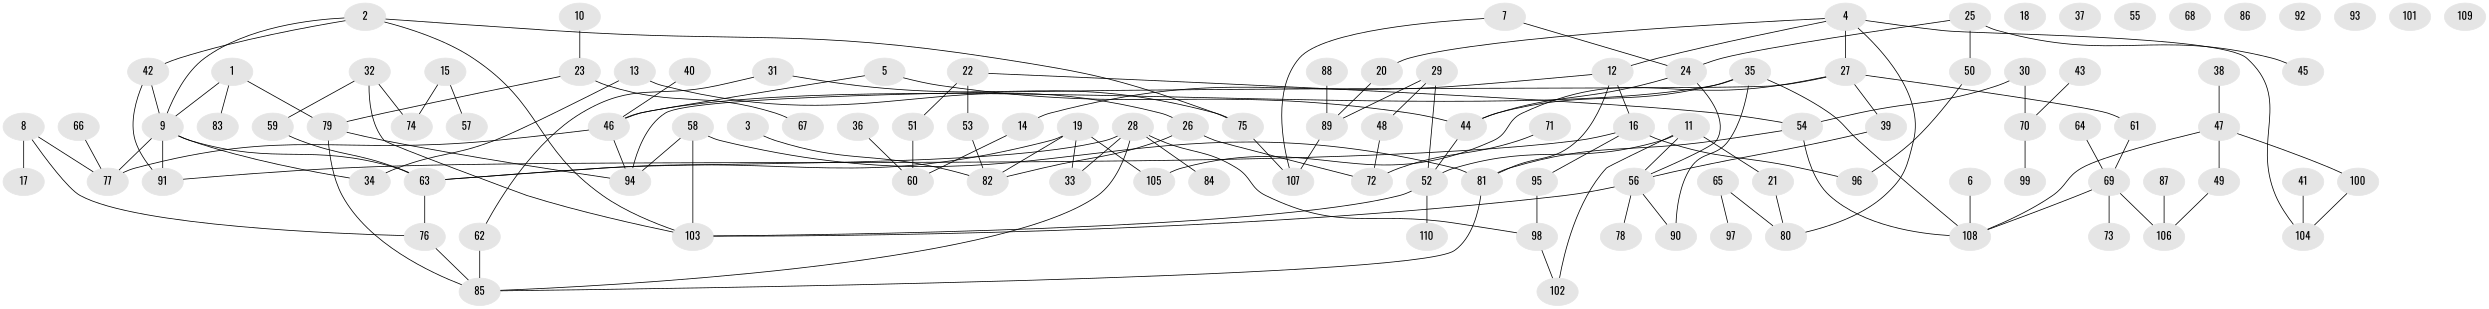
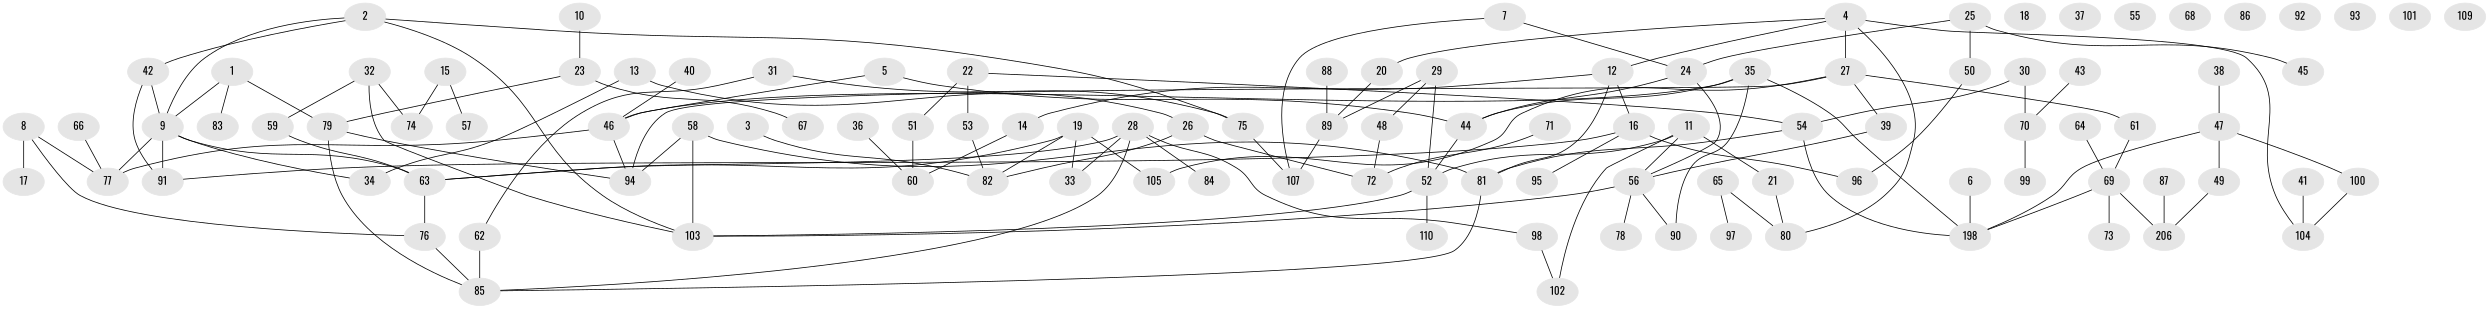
edge "95" -- "98": removed
node "108": label "108" -> "198"
node "106": label "106" -> "206"
